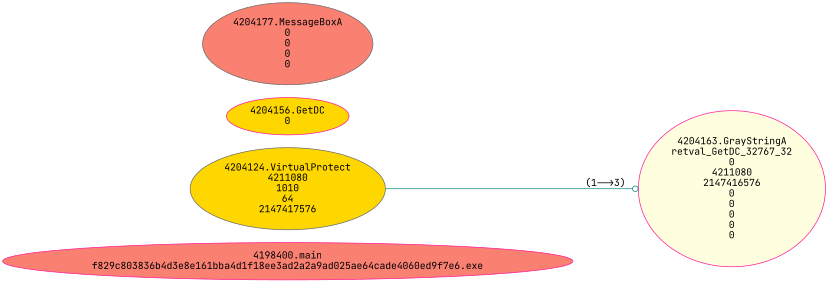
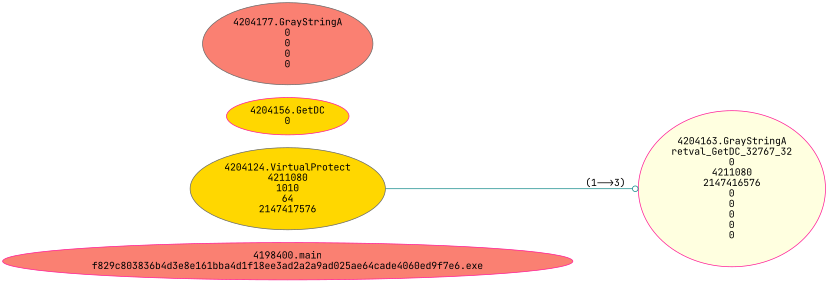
node "4204177.MessageBoxA 0 0 0 0": label "4204177.MessageBoxA 0 0 0 0" -> "4204177.GrayStringA 0 0 0 0"
